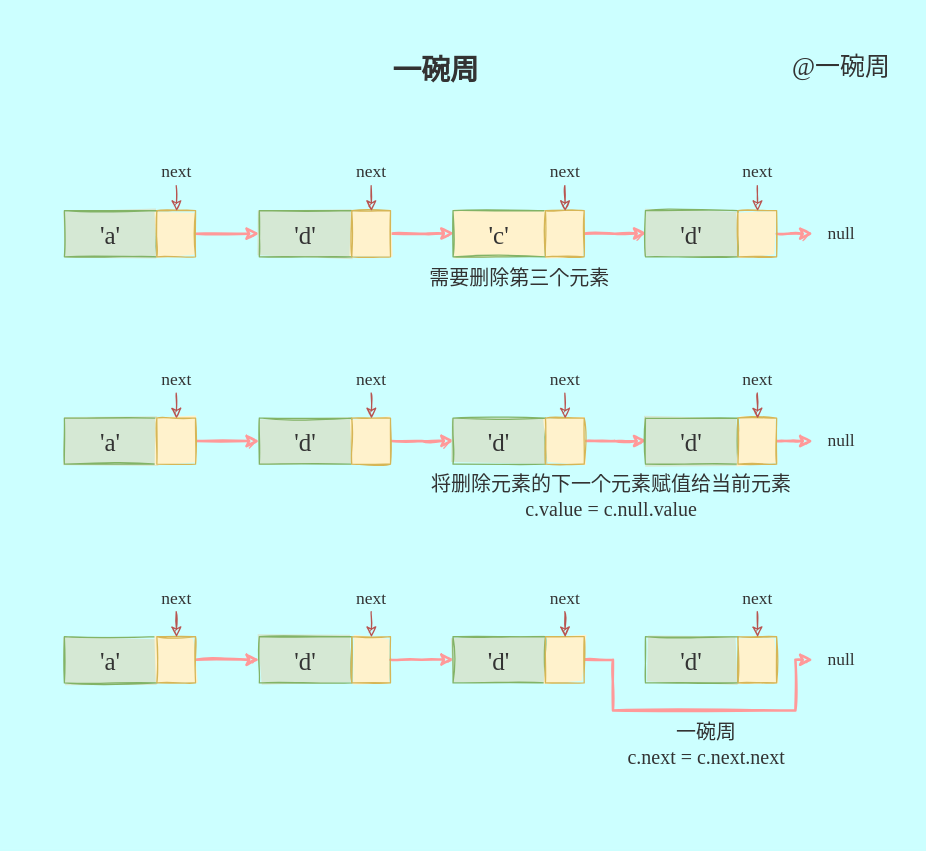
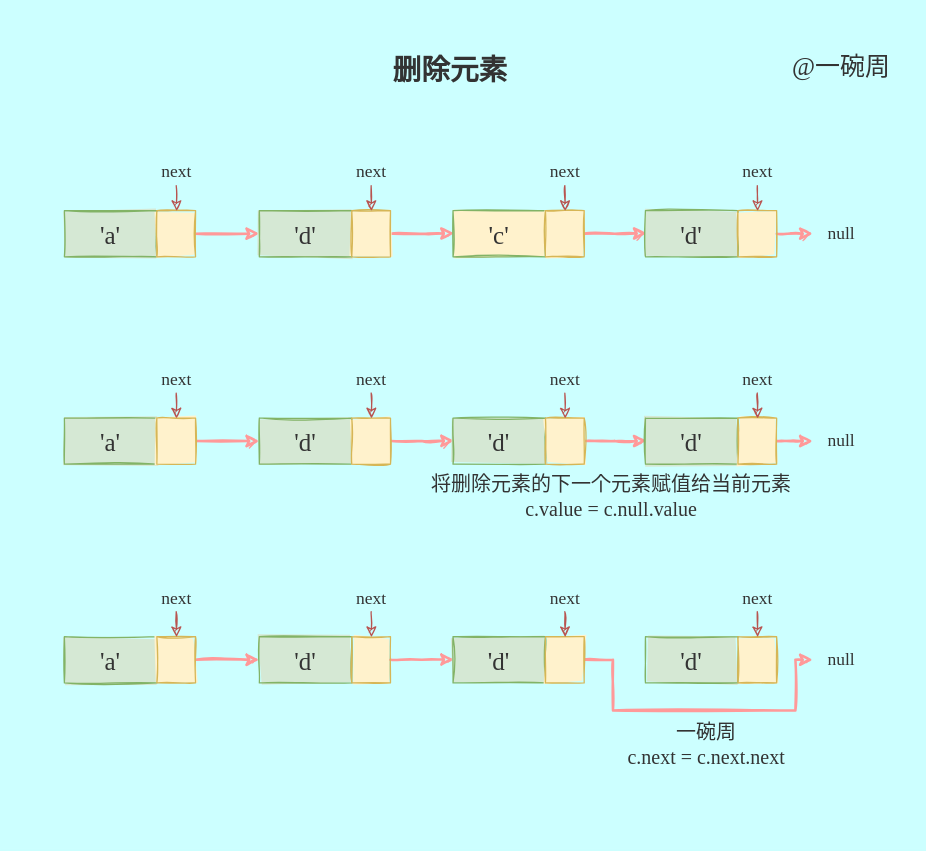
node "一碗周": label "一碗周" -> "删除元素"
node "需要删除第三个元素": removed
